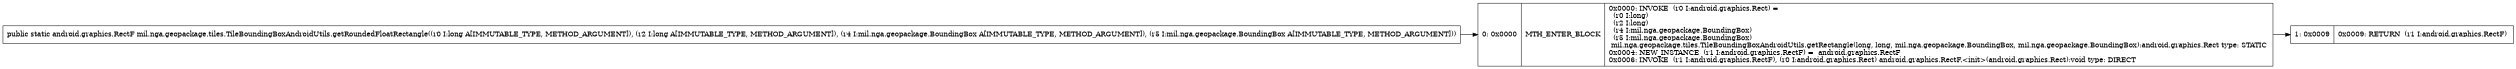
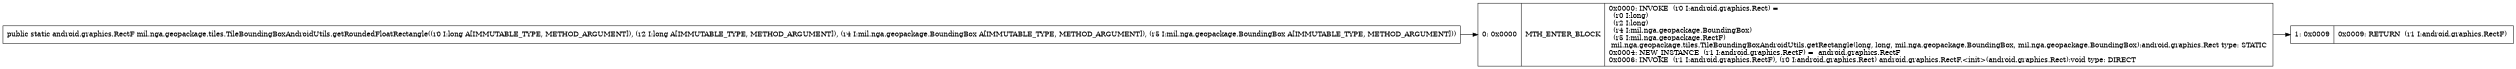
node "0: 0x0000": text "(r5 I:mil.nga.geopackage.BoundingBox)" -> "(r5 I:mil.nga.geopackage.RectF)"
